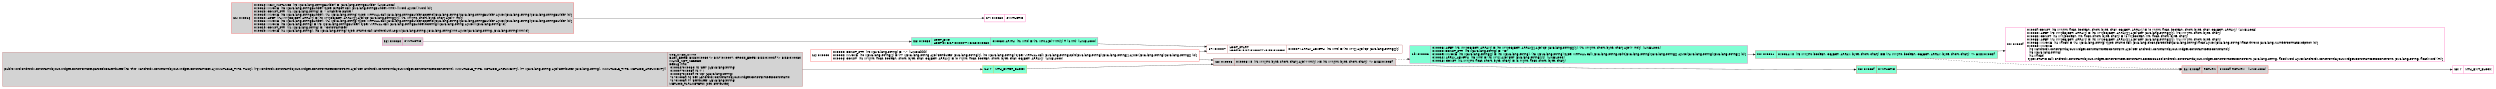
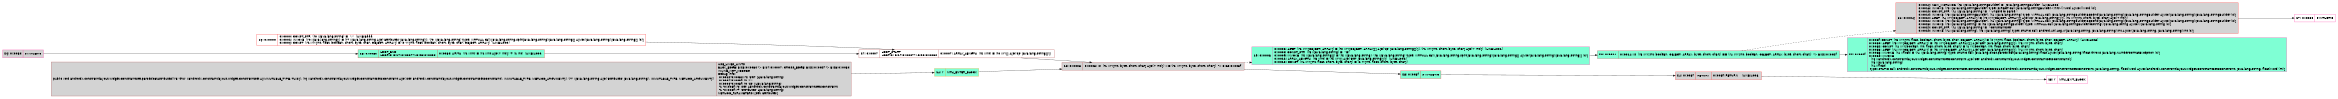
node "23: 0x003c": color deeppink -> red
node "22: 0x002f": fillcolor white -> aquamarine
edge "16: 0x0000" -> "18: 0x0008": now "17: 0x0007" -> "18: 0x0008"
edge "20: 0x0014" -> "24: 0x003f": now "20: 0x0014" -> "21: 0x0016"
